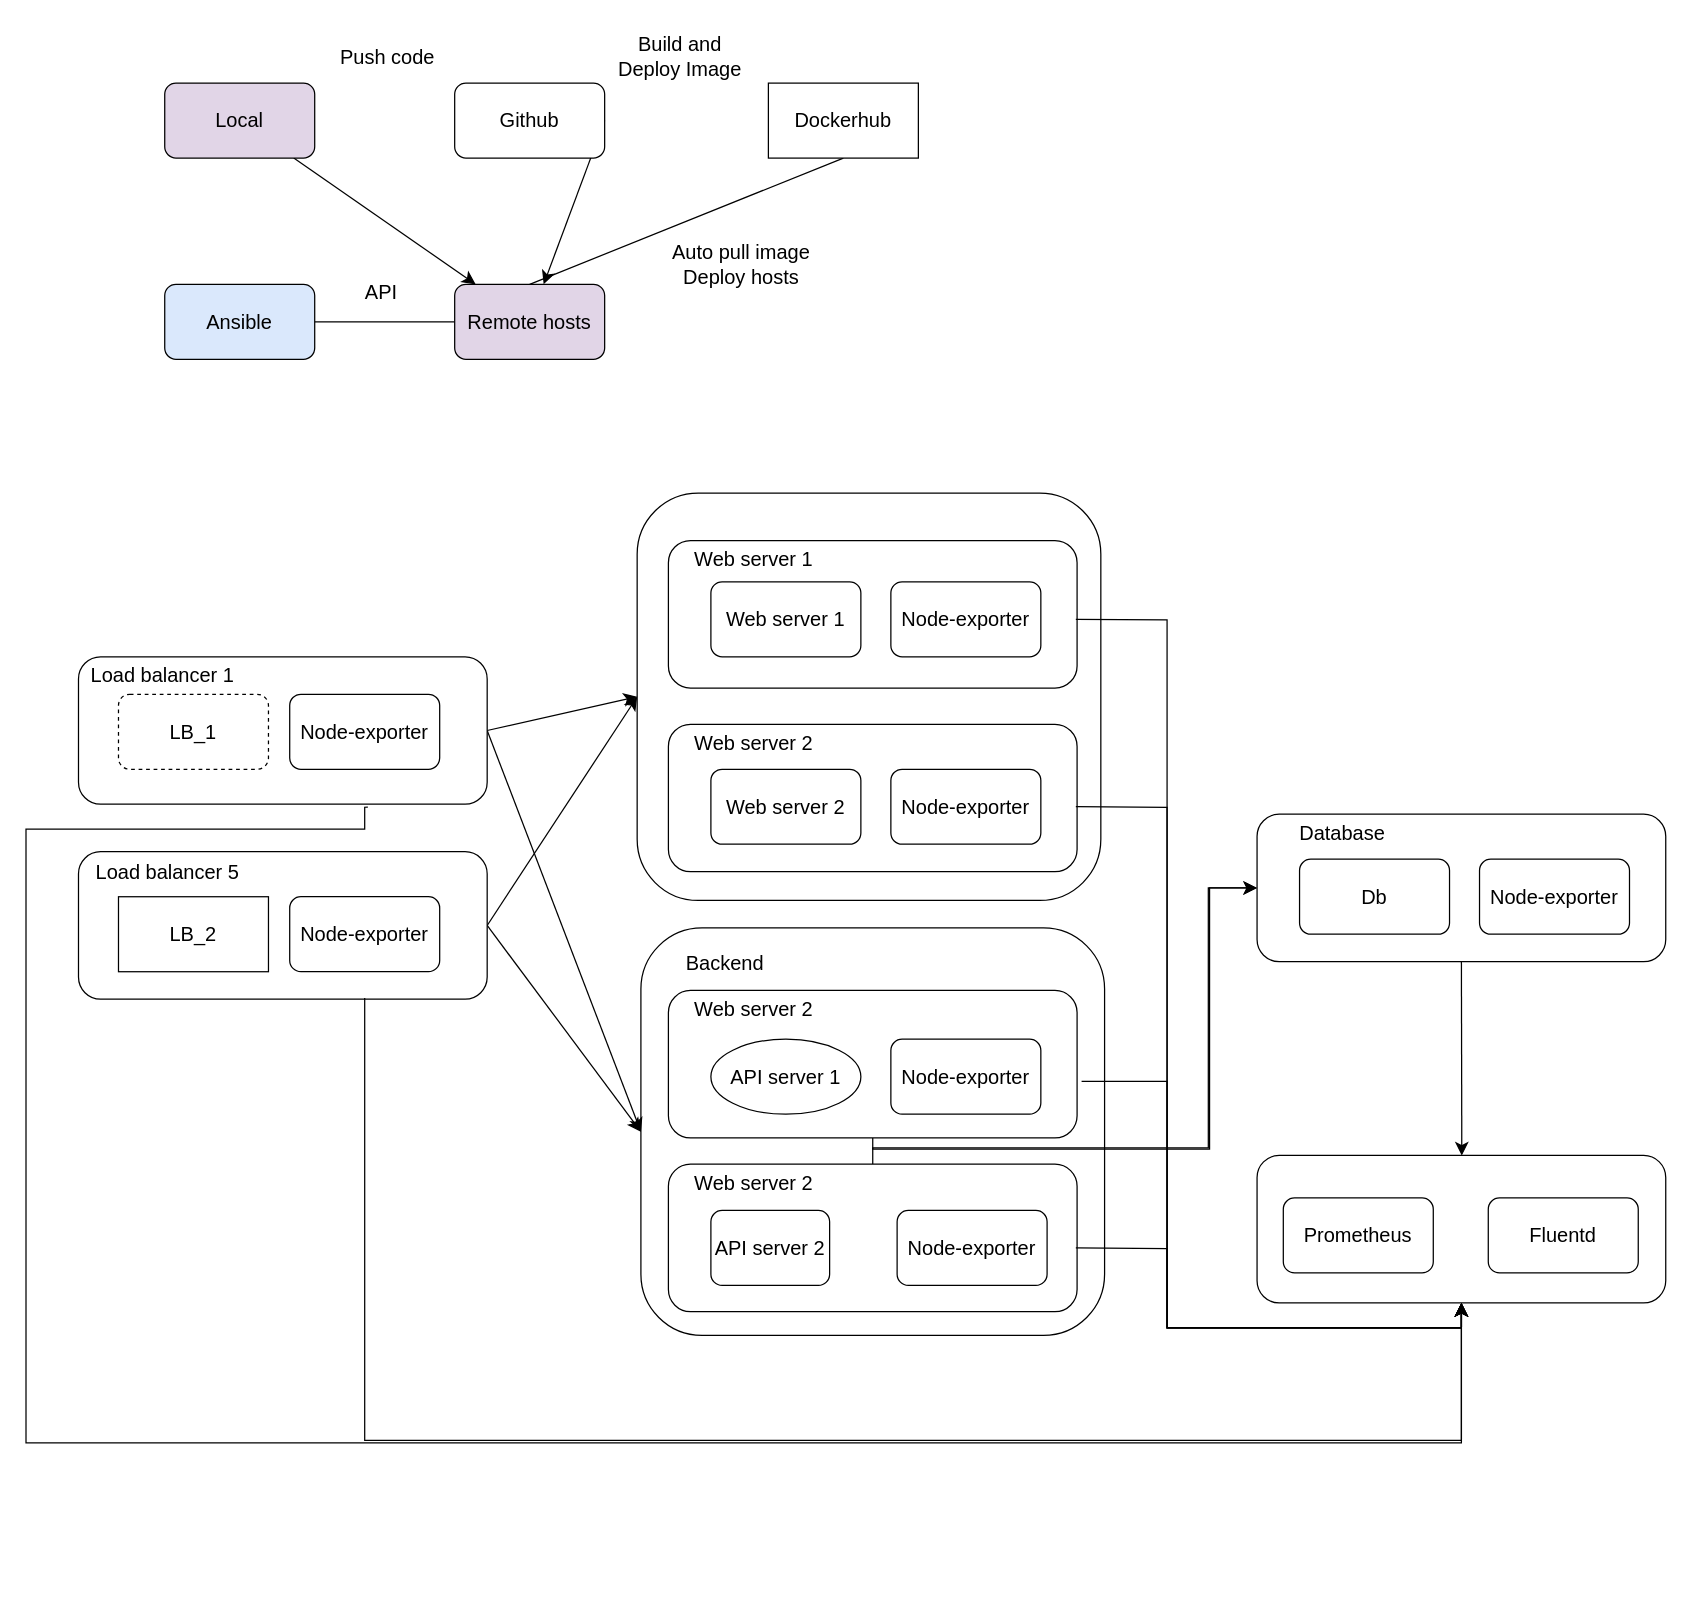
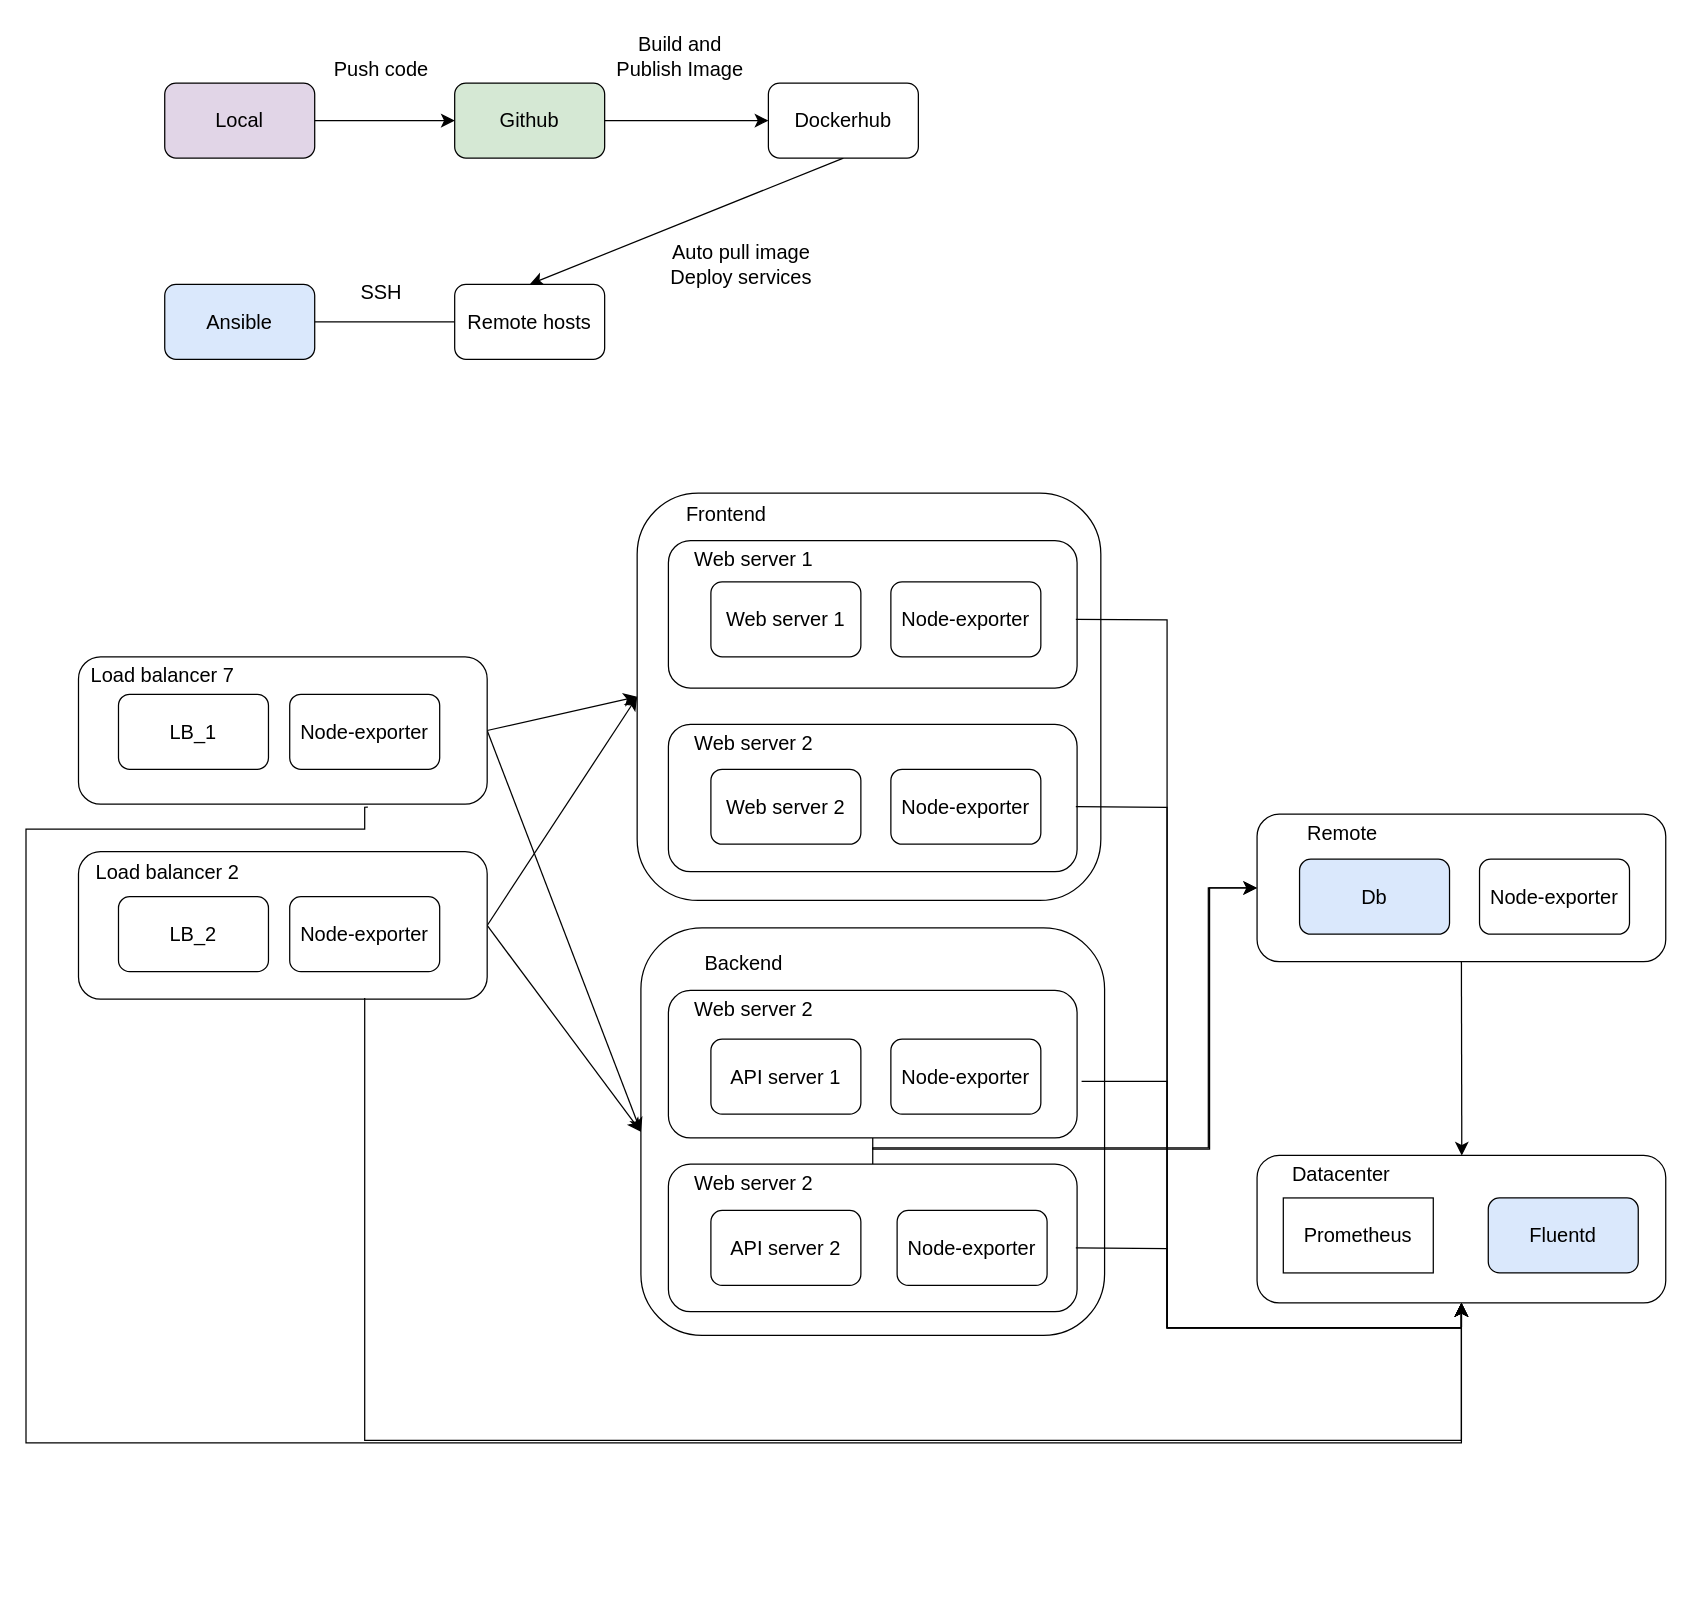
node "Push code": moved (387, 56) -> (381, 69)
node "Build and Deploy Image": label "Build and Deploy Image" -> "Build and Publish Image"
node "Github": fillcolor #ffffff -> #d5e8d4
node "Dockerhub": shape rectangle -> rounded rectangle
edge "Github" -> "Remote hosts": now "Github" -> "Dockerhub"
edge "Local" -> "Remote hosts": now "Local" -> "Github"
node "Auto pull image Deploy hosts": label "Auto pull image Deploy hosts" -> "Auto pull image Deploy services"
edge "Dockerhub" -- "Remote hosts": arrowhead none -> classic
node "API": label "API" -> "SSH"
node "Remote hosts": fillcolor #e1d5e7 -> #ffffff
node "Frontend": added
node "Load balancer 1": label "Load balancer 1" -> "Load balancer 7"
node "LB_1": style dashed -> solid
node "Database": label "Database" -> "Remote"
node "Load balancer 5": label "Load balancer 5" -> "Load balancer 2"
node "Db": fillcolor #ffffff -> #dae8fc
node "LB_2": shape rectangle -> rounded rectangle
node "Backend": moved (724, 963) -> (743, 963)
node "API server 1": shape ellipse -> rounded rectangle
node "Datacenter": added
node "Prometheus": shape rounded rectangle -> rectangle
node "Fluentd": fillcolor #ffffff -> #dae8fc
node "API server 2": size 119x75 -> 150x75
